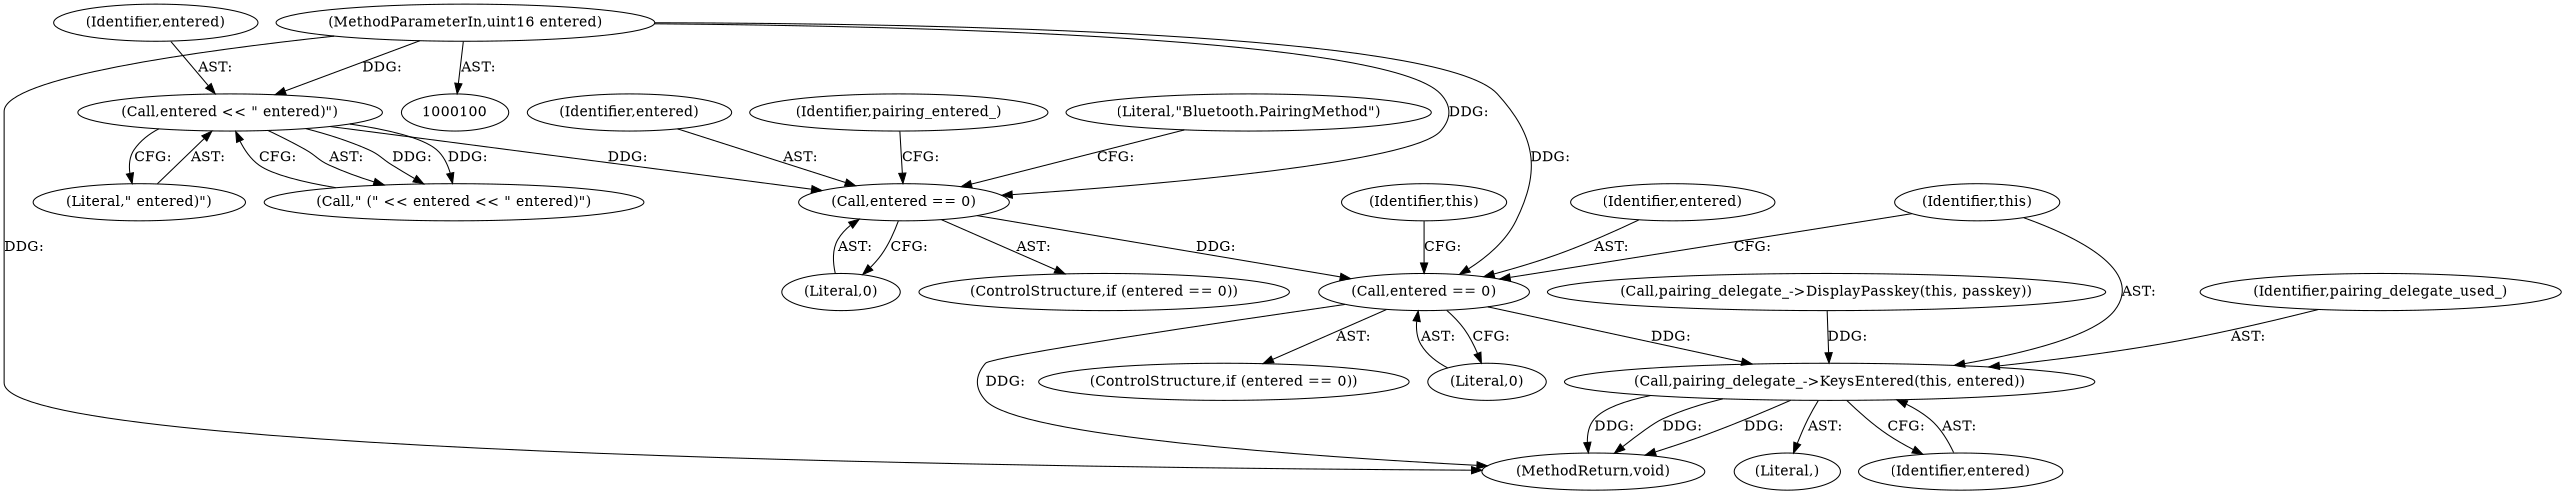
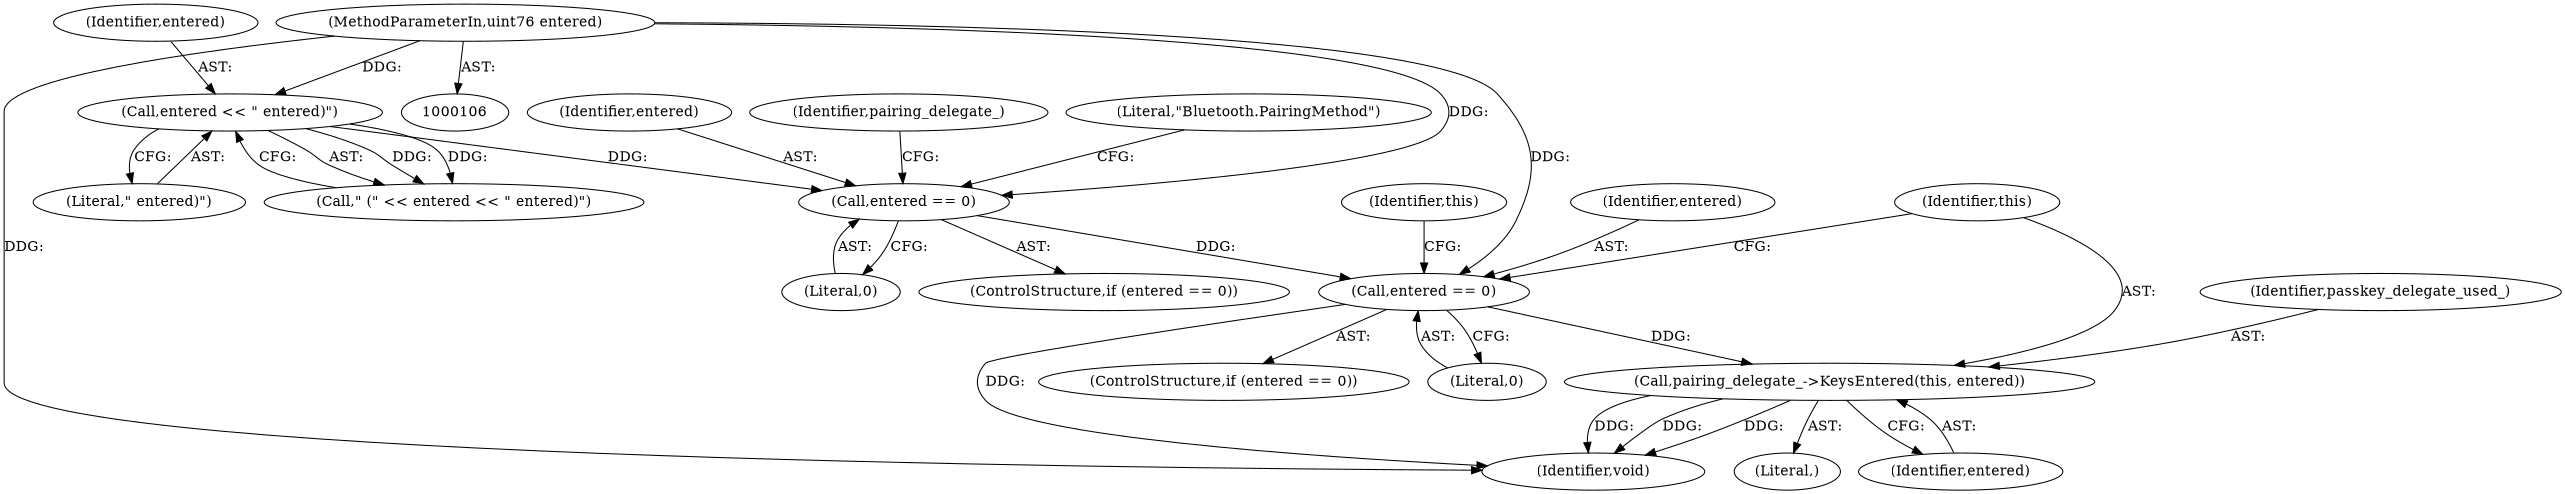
node "(MethodParameterIn,uint16 entered)": label "(MethodParameterIn,uint16 entered)" -> "(MethodParameterIn,uint76 entered)"
node "1000100": label "1000100" -> "1000106"
node "(Identifier,pairing_entered_)": label "(Identifier,pairing_entered_)" -> "(Identifier,pairing_delegate_)"
node "(Call,pairing_delegate_->DisplayPasskey(this, passkey))": removed
node "(Identifier,pairing_delegate_used_)": label "(Identifier,pairing_delegate_used_)" -> "(Identifier,passkey_delegate_used_)"
node "(MethodReturn,void)": label "(MethodReturn,void)" -> "(Identifier,void)"
